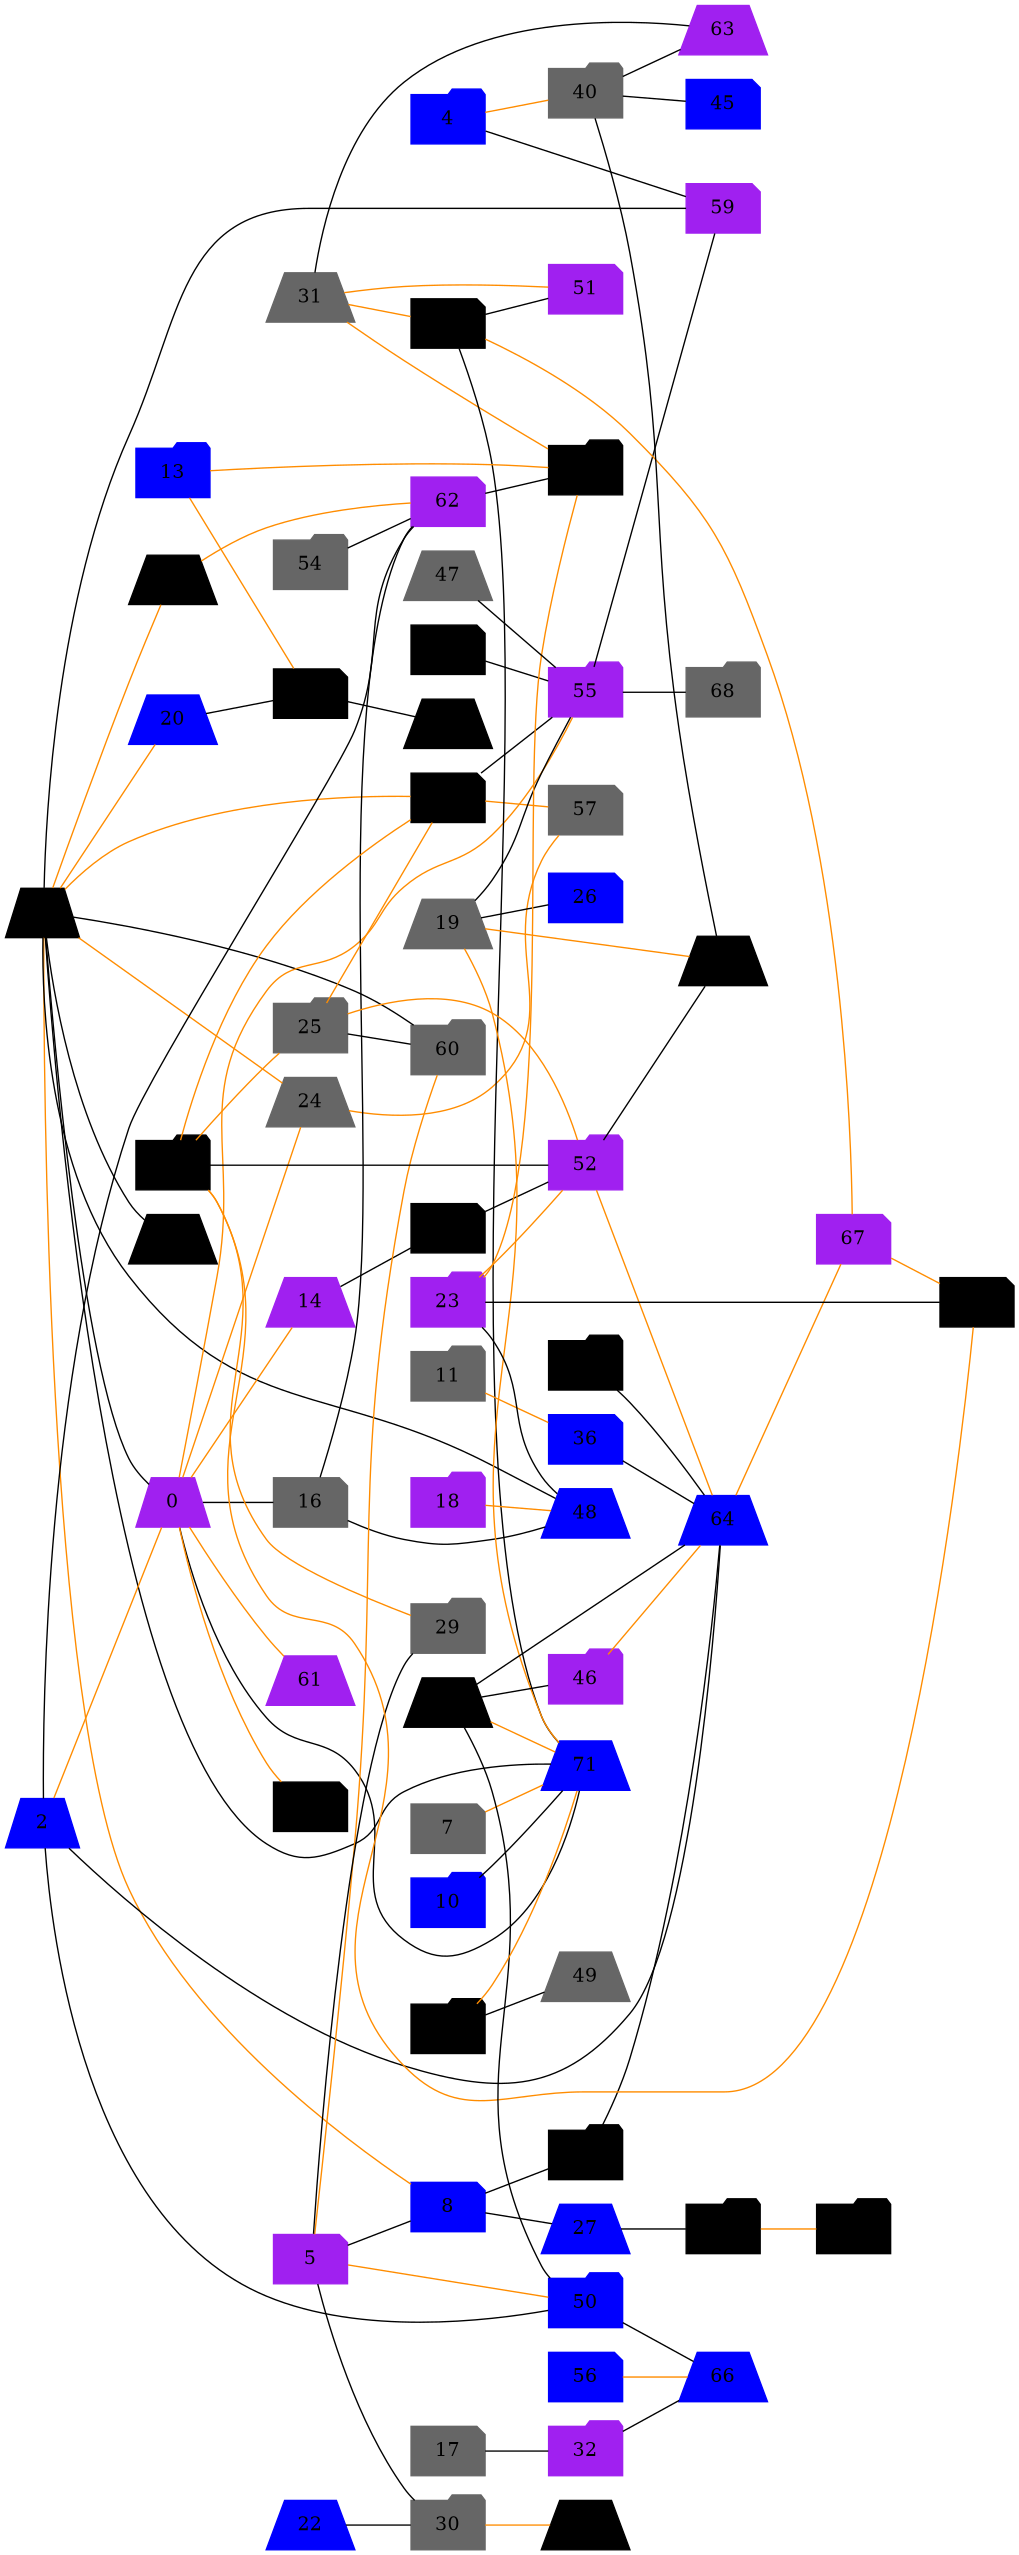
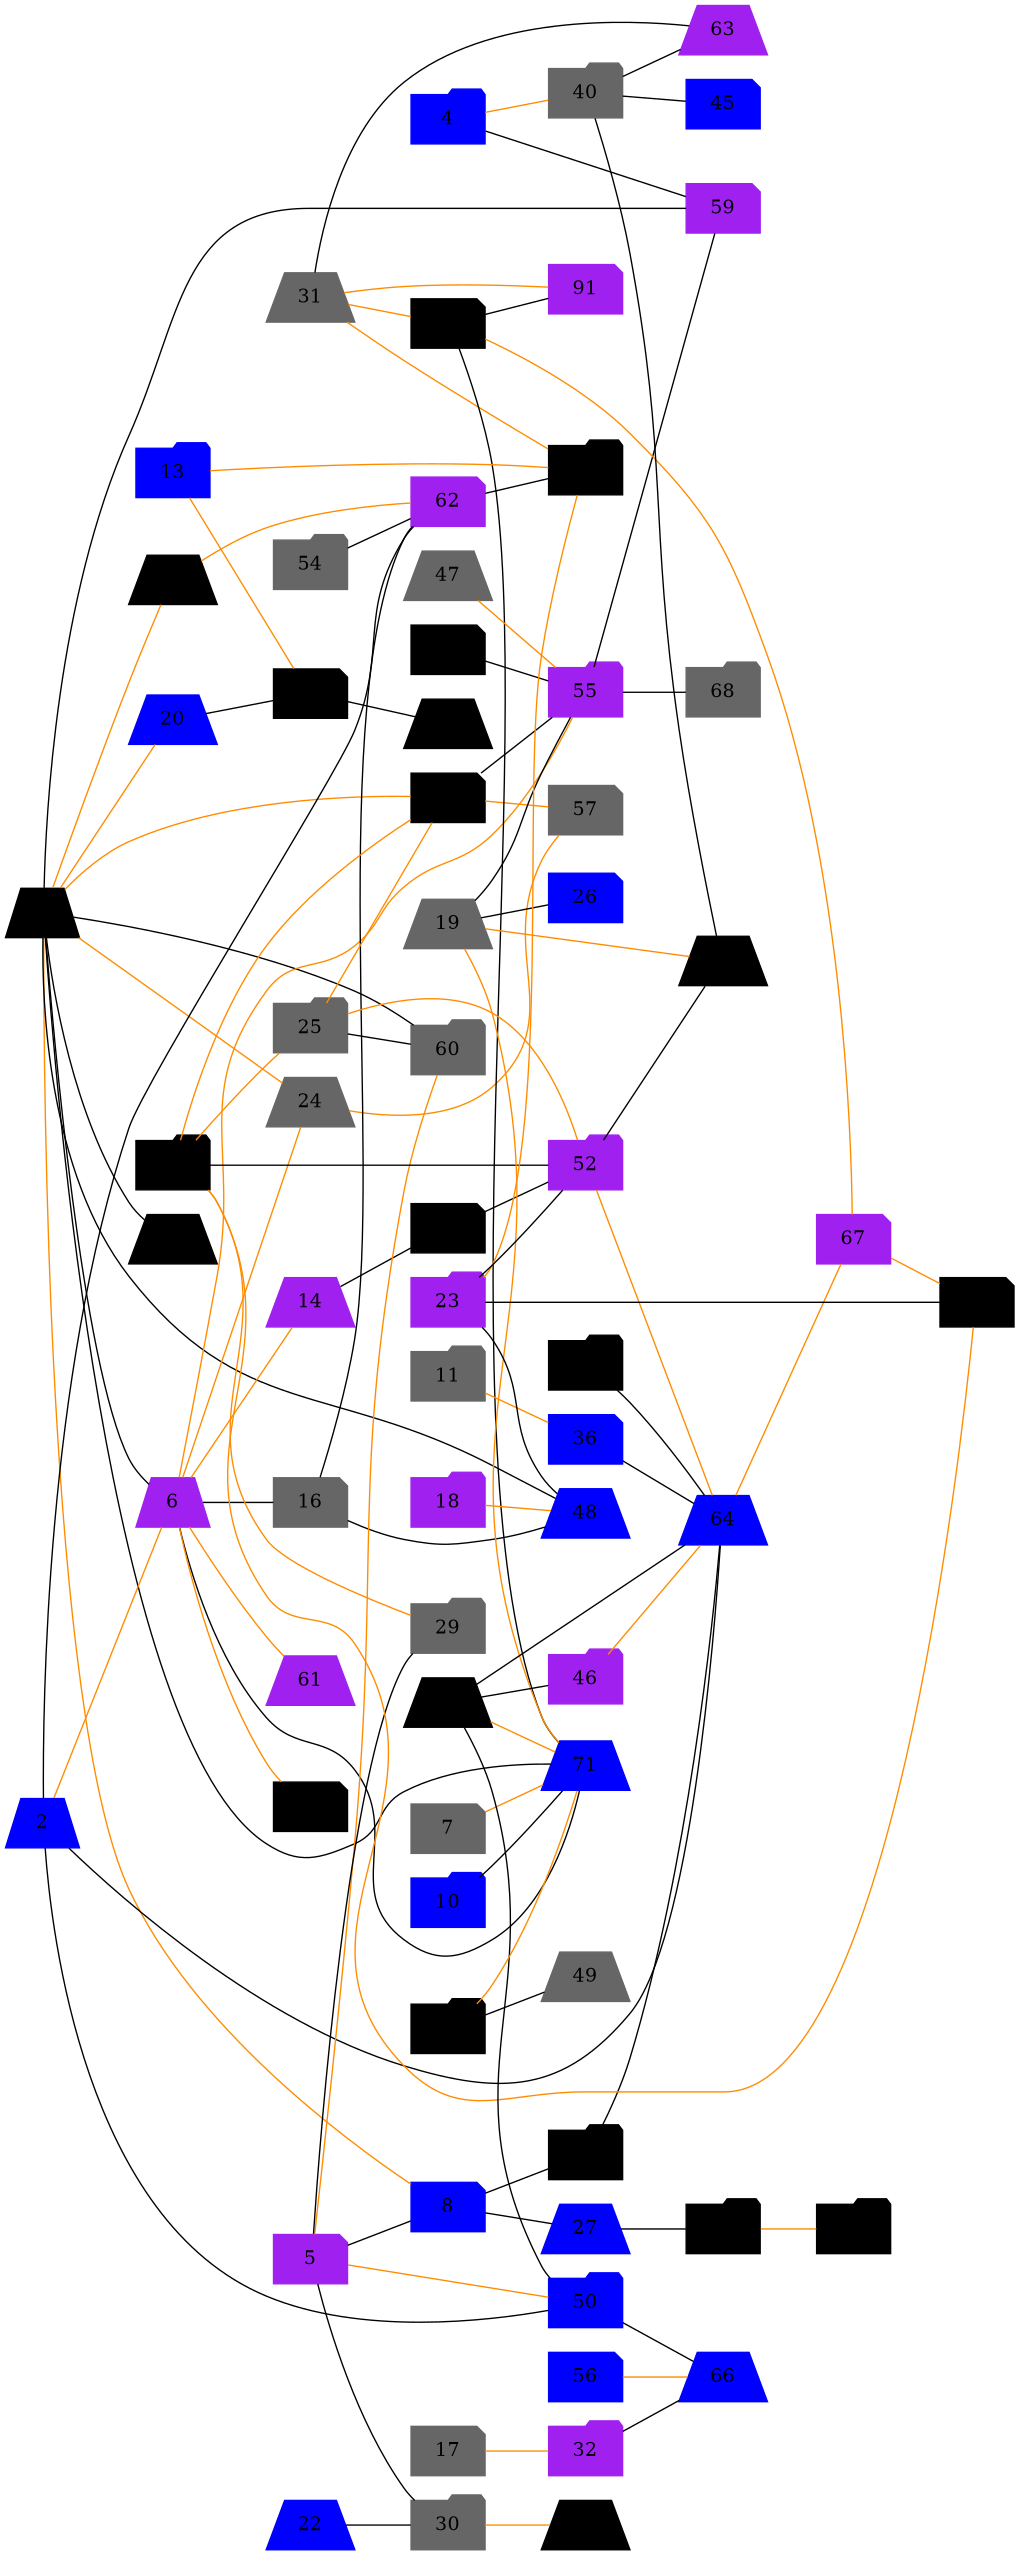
node "51": label "51" -> "91"
edge "47" -- "55": color black -> darkorange
edge "52" -- "23": color darkorange -> black
node "0": label "0" -> "6"
edge "17" -- "32": color black -> darkorange
